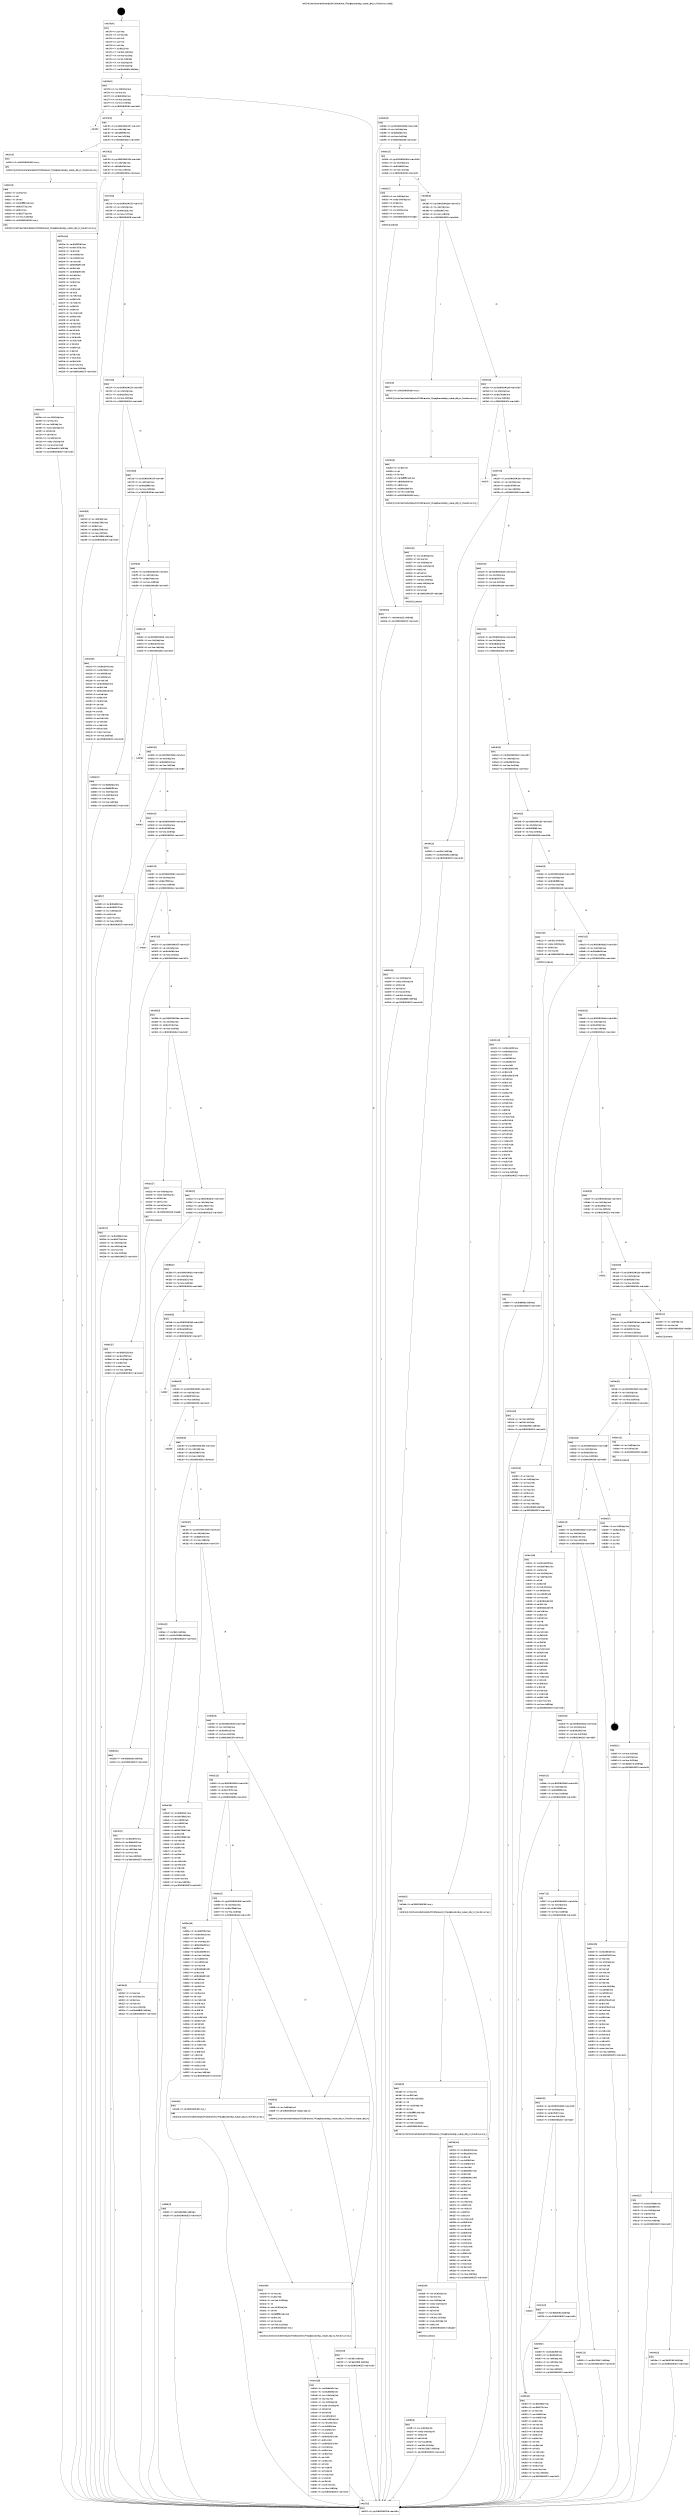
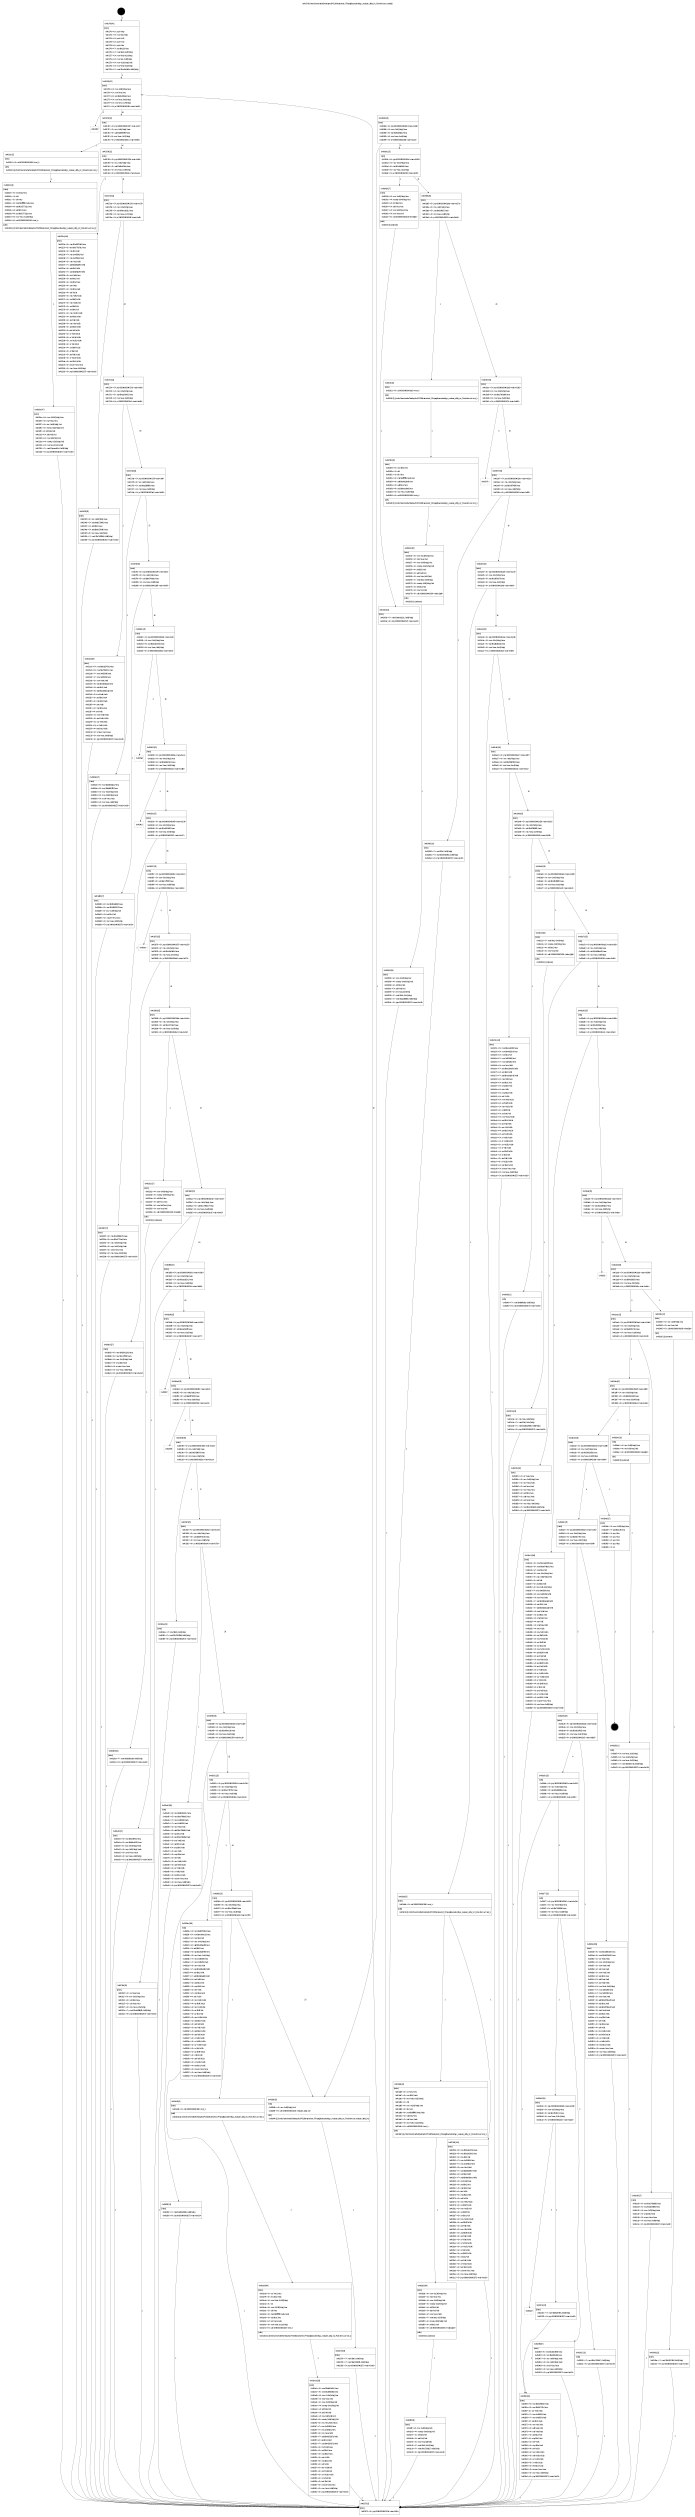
edge "0x401906 [25]" -> "0x4018ed [25]": reversed
edge "0x402433 [12]" -> "0x402573 [5]": now "0x401a19 [25]" -> "0x402573 [5]"
edge "0x401938 [25]" -> "0x401e9d [44]": now "0x401938 [25]" -> "0x40235f [12]"
edge "0x401dd1 [46]" -> "0x401da5 [44]": reversed
